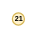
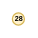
node "21": label "21" -> "28"
